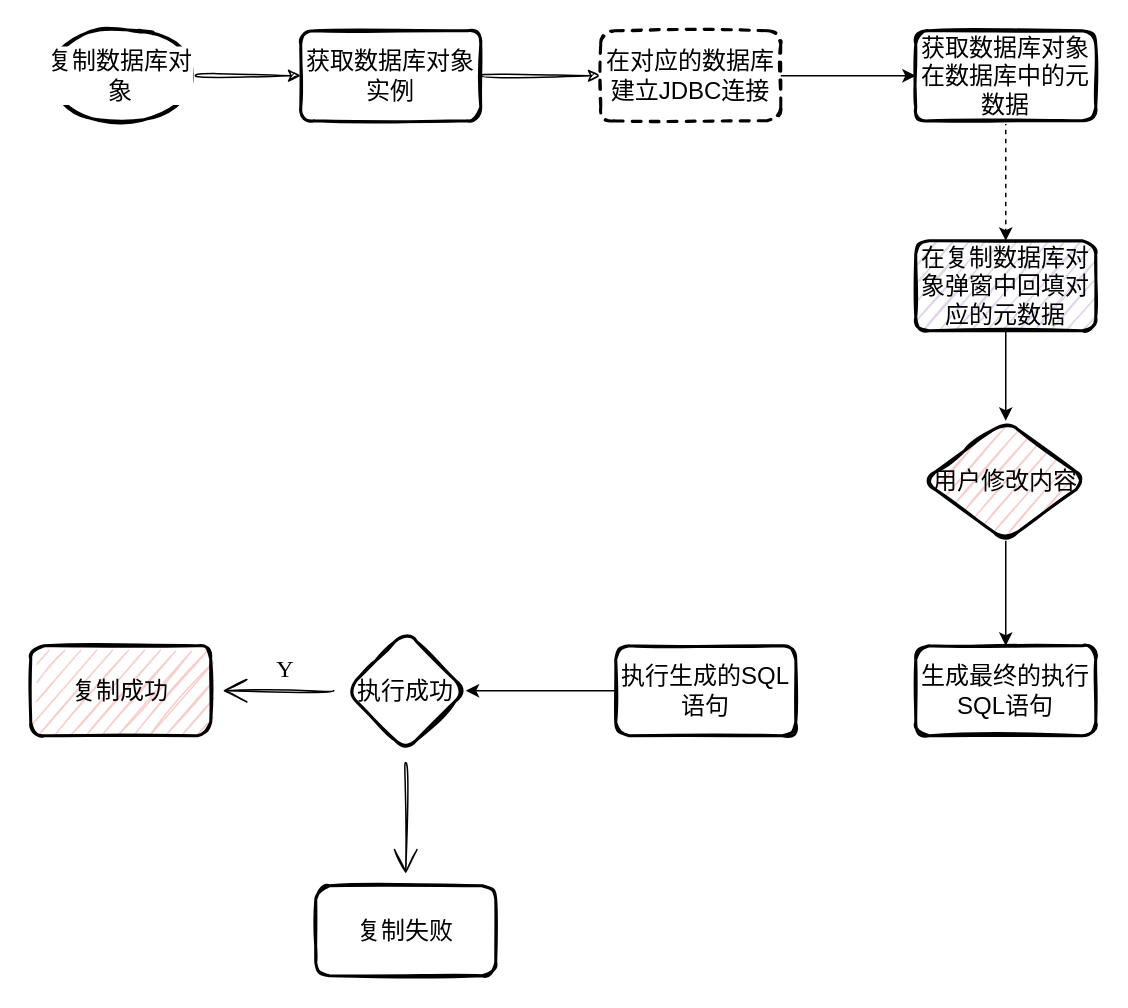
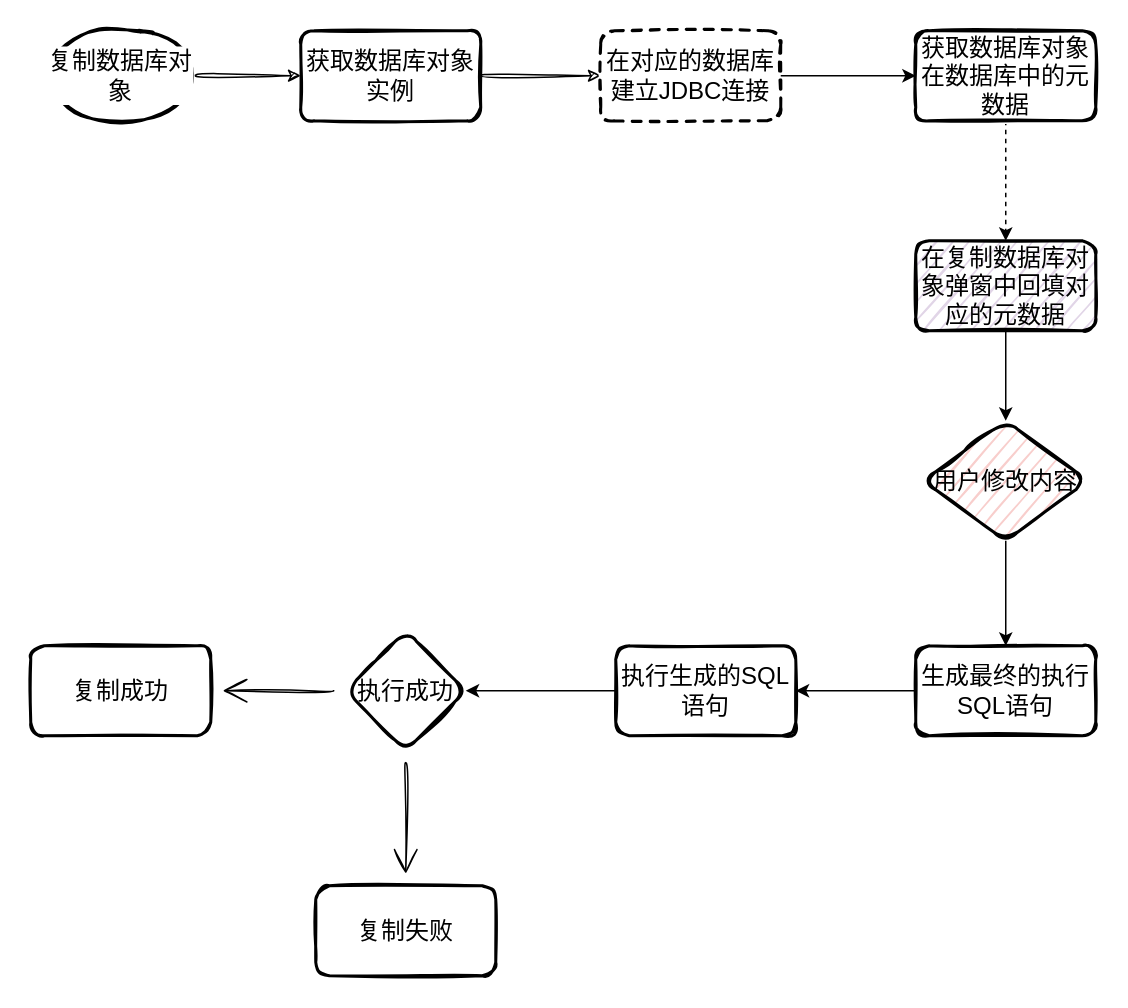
node "Y": removed
node "复制成功": fillcolor #f8cecc -> #ffffff
edge "生成最终的执行SQL语句" -> "执行生成的SQL语句": added
